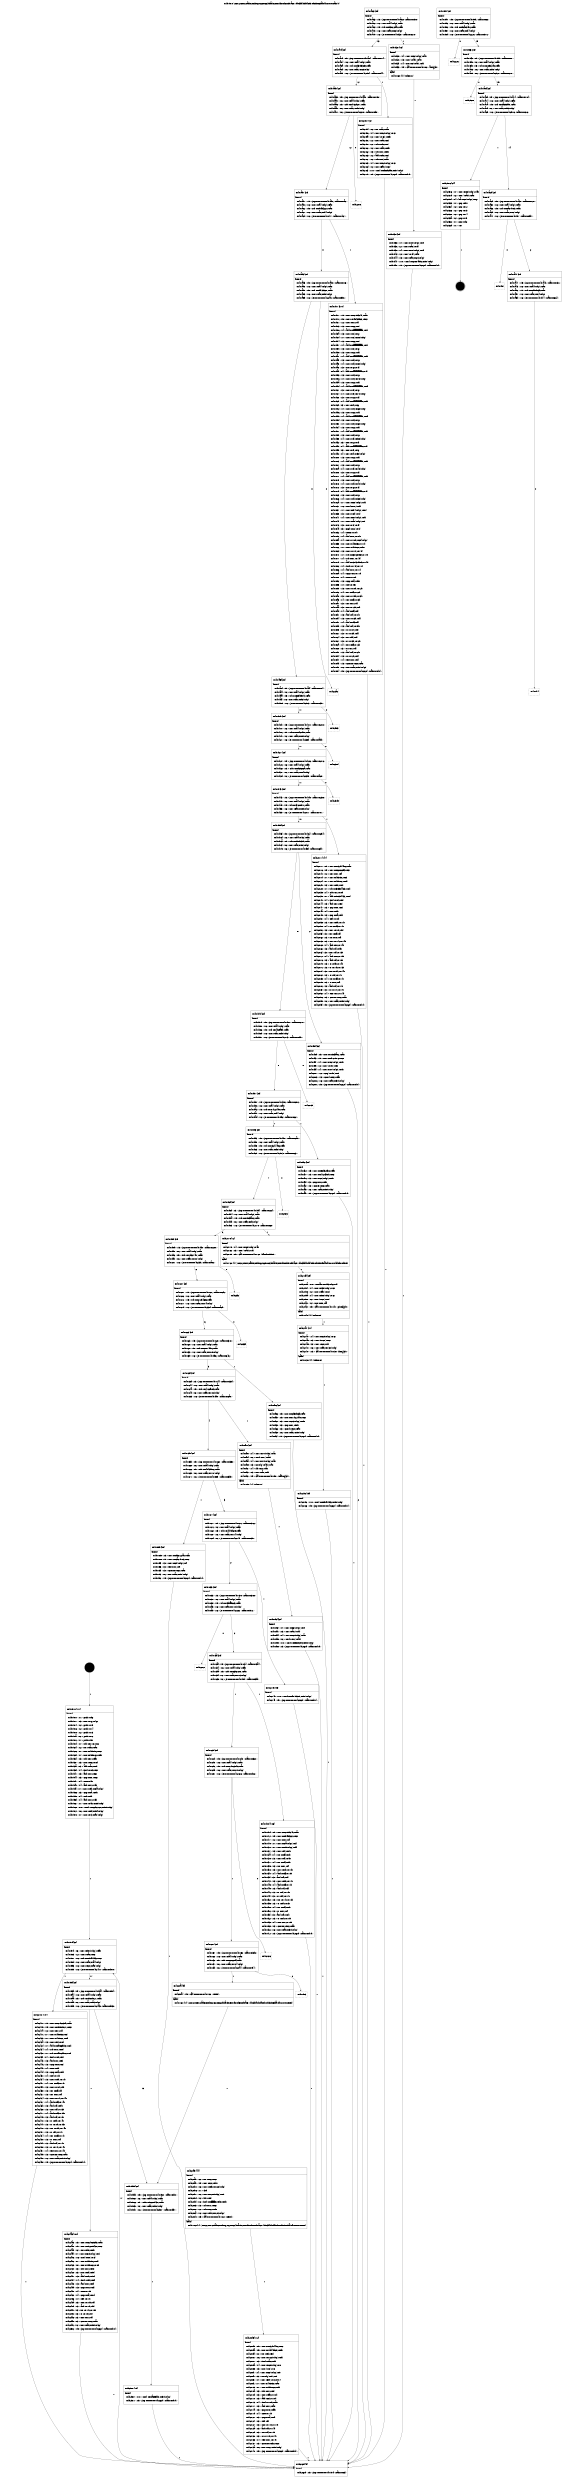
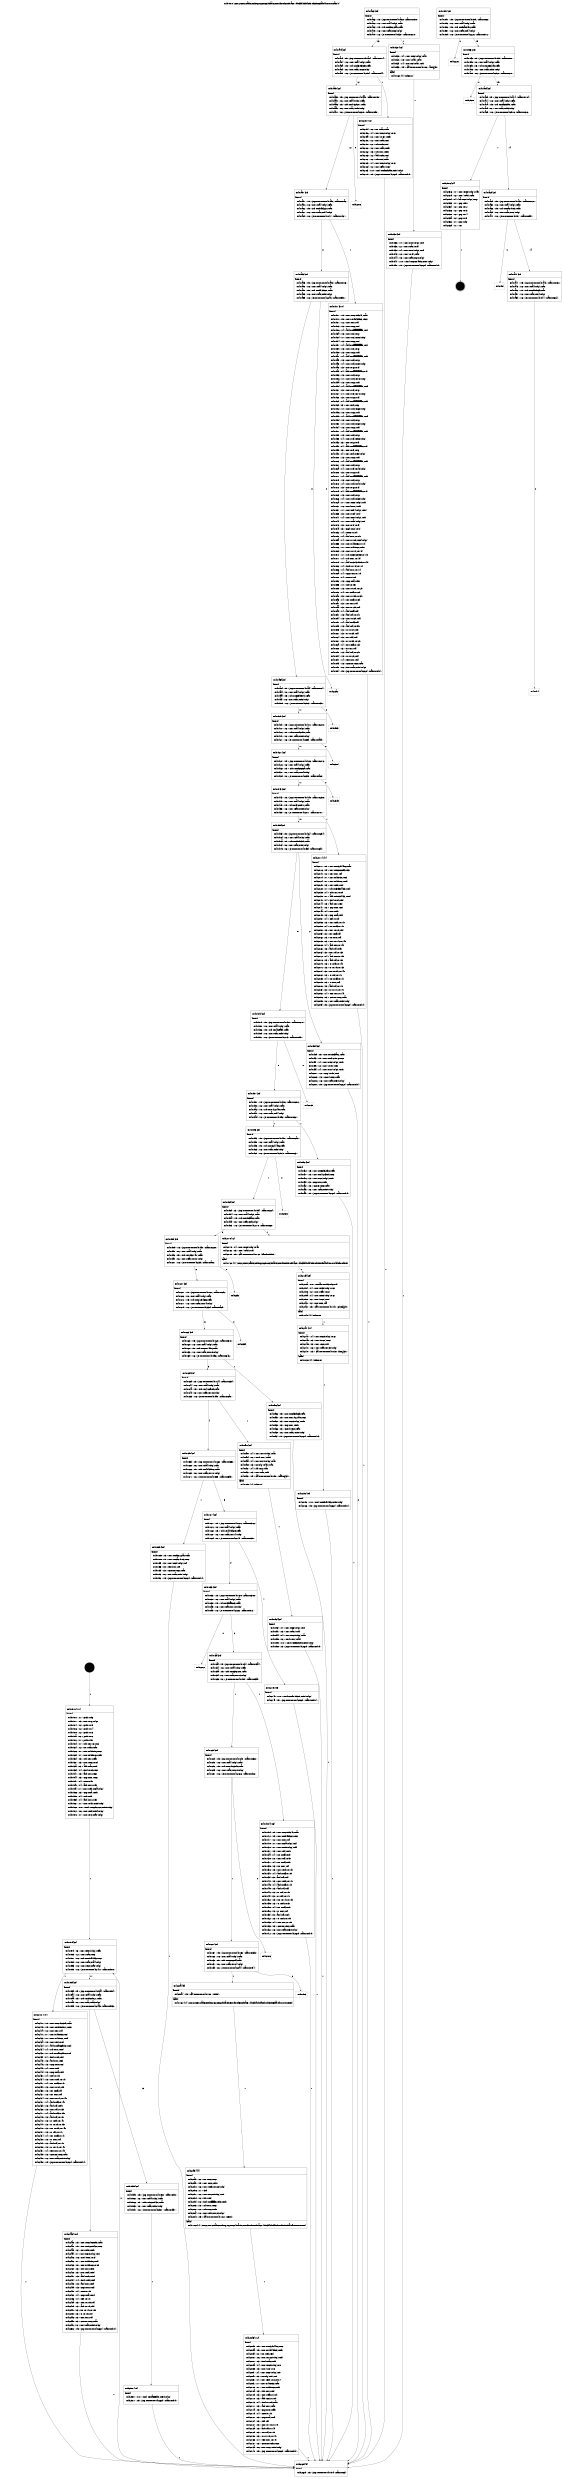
edge "0x401a2b [28]" -> "0x401a47 [28]": label " 2" -> " 14"
edge "0x4020a4 [5]" -> "0x4019bb [28]": now "0x4020a4 [5]" -> "0x4020a9 [44]"
